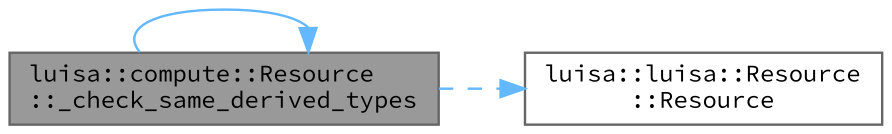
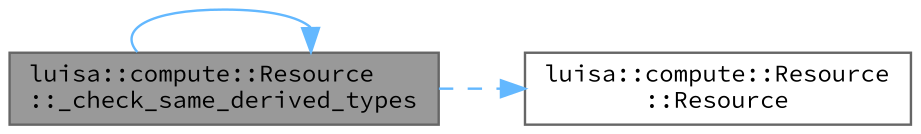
node "luisa::luisa::Resource ::Resource": label "luisa::luisa::Resource ::Resource" -> "luisa::compute::Resource ::Resource"
